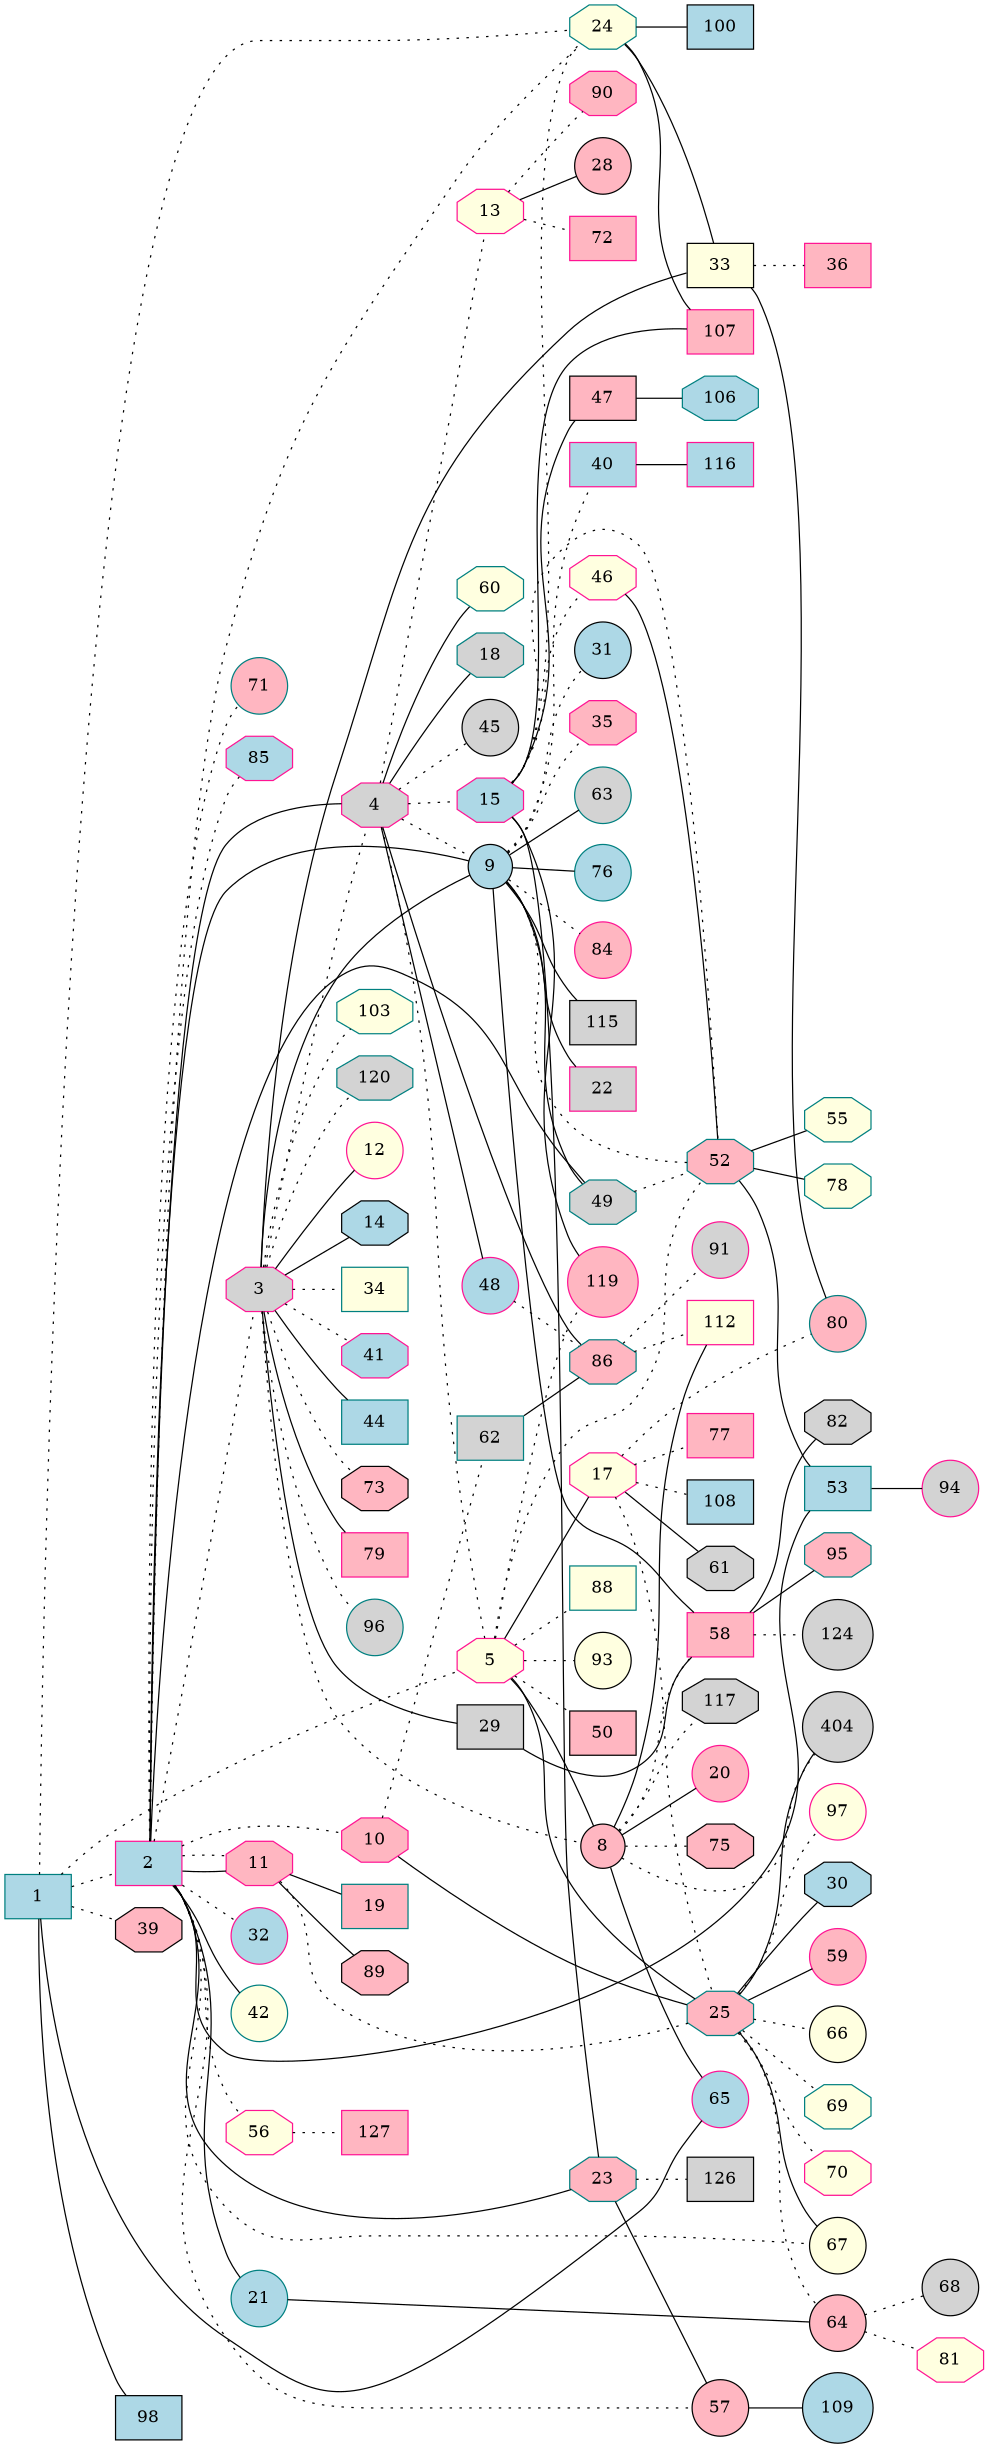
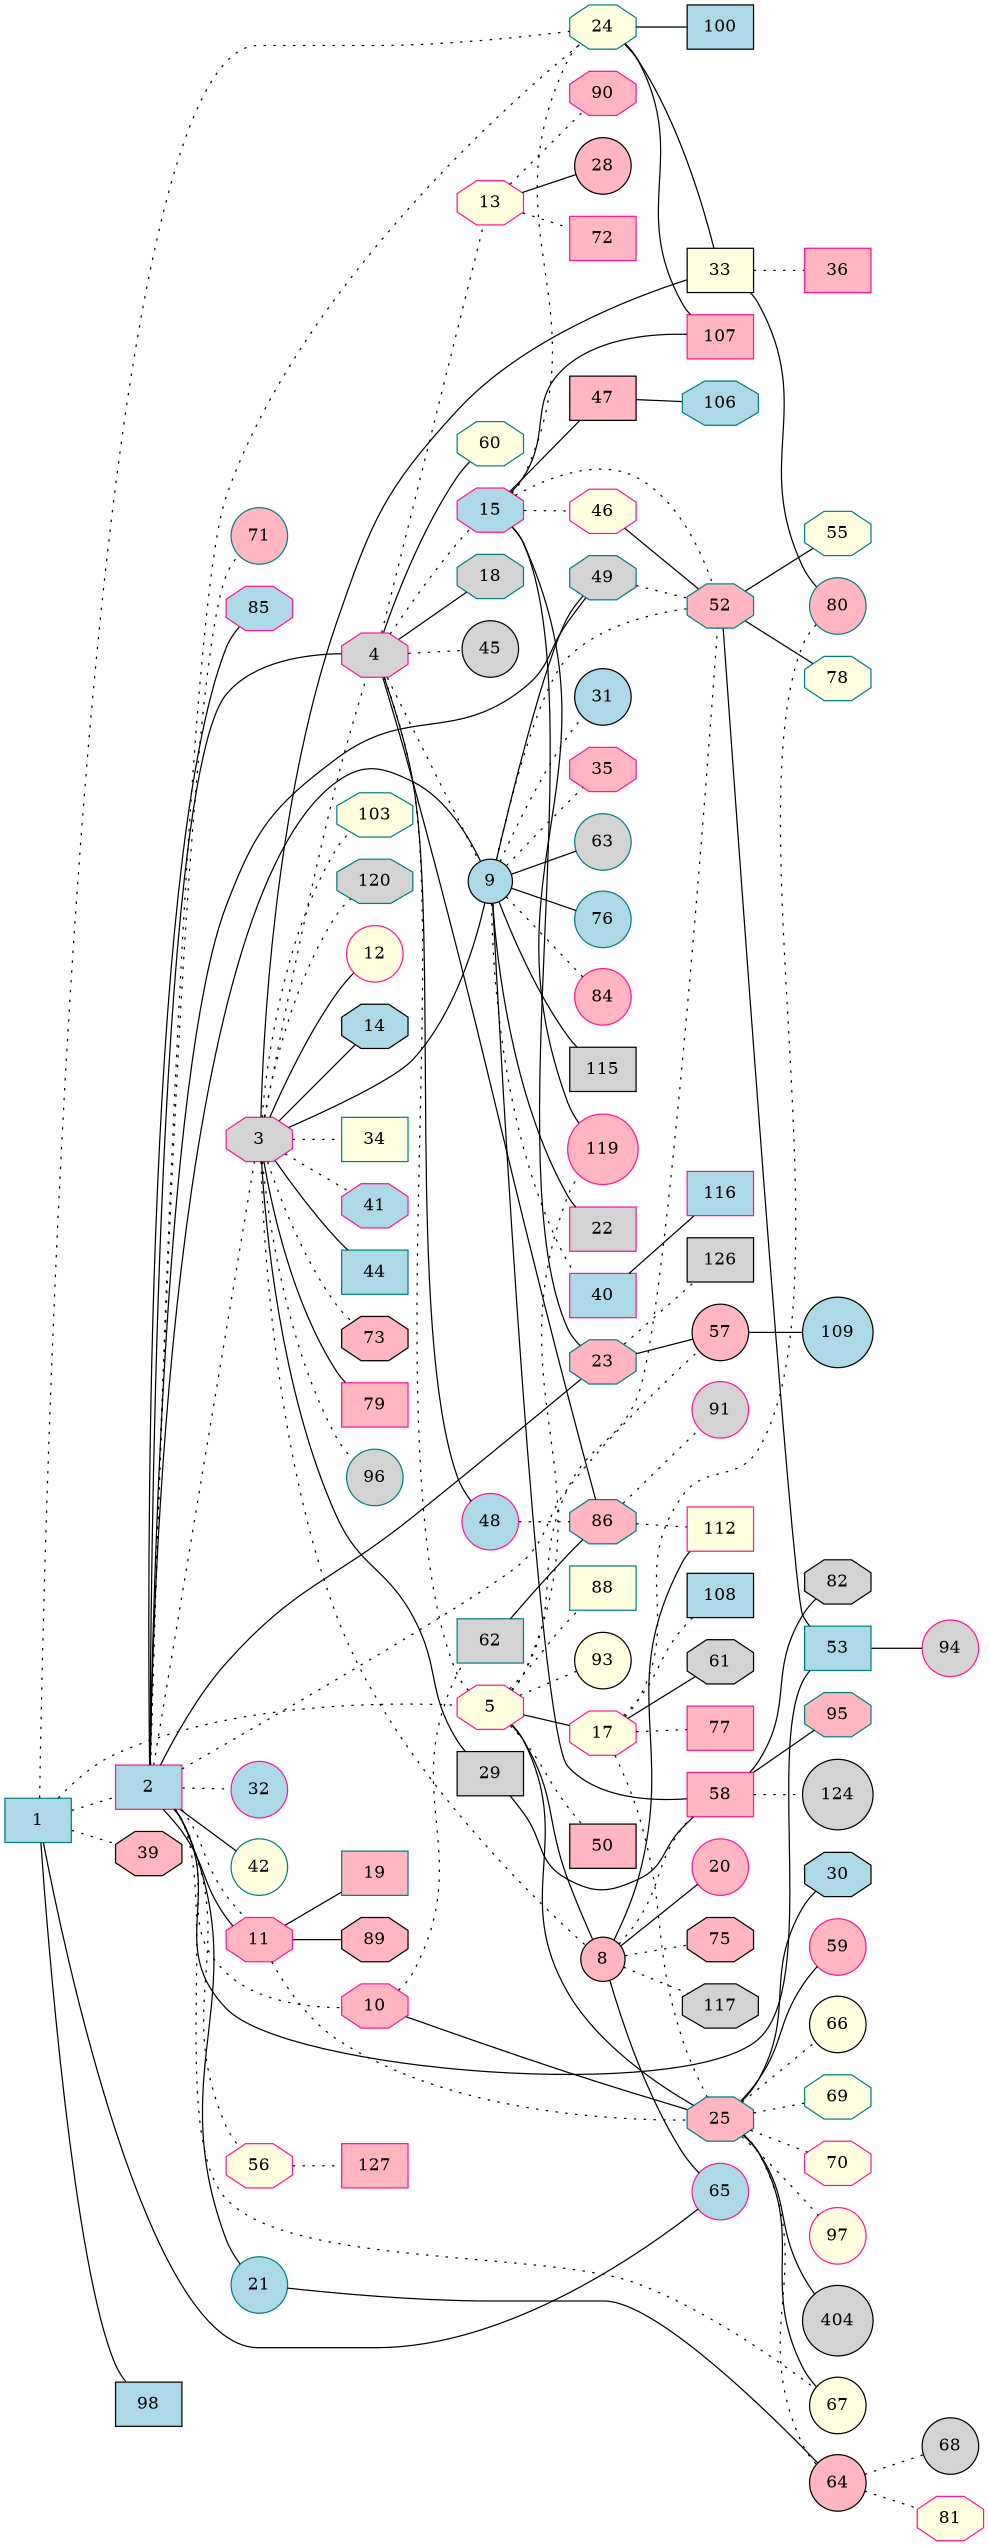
edge "85" -- "2": style dotted -> solid
edge "404" -- "8": removed
